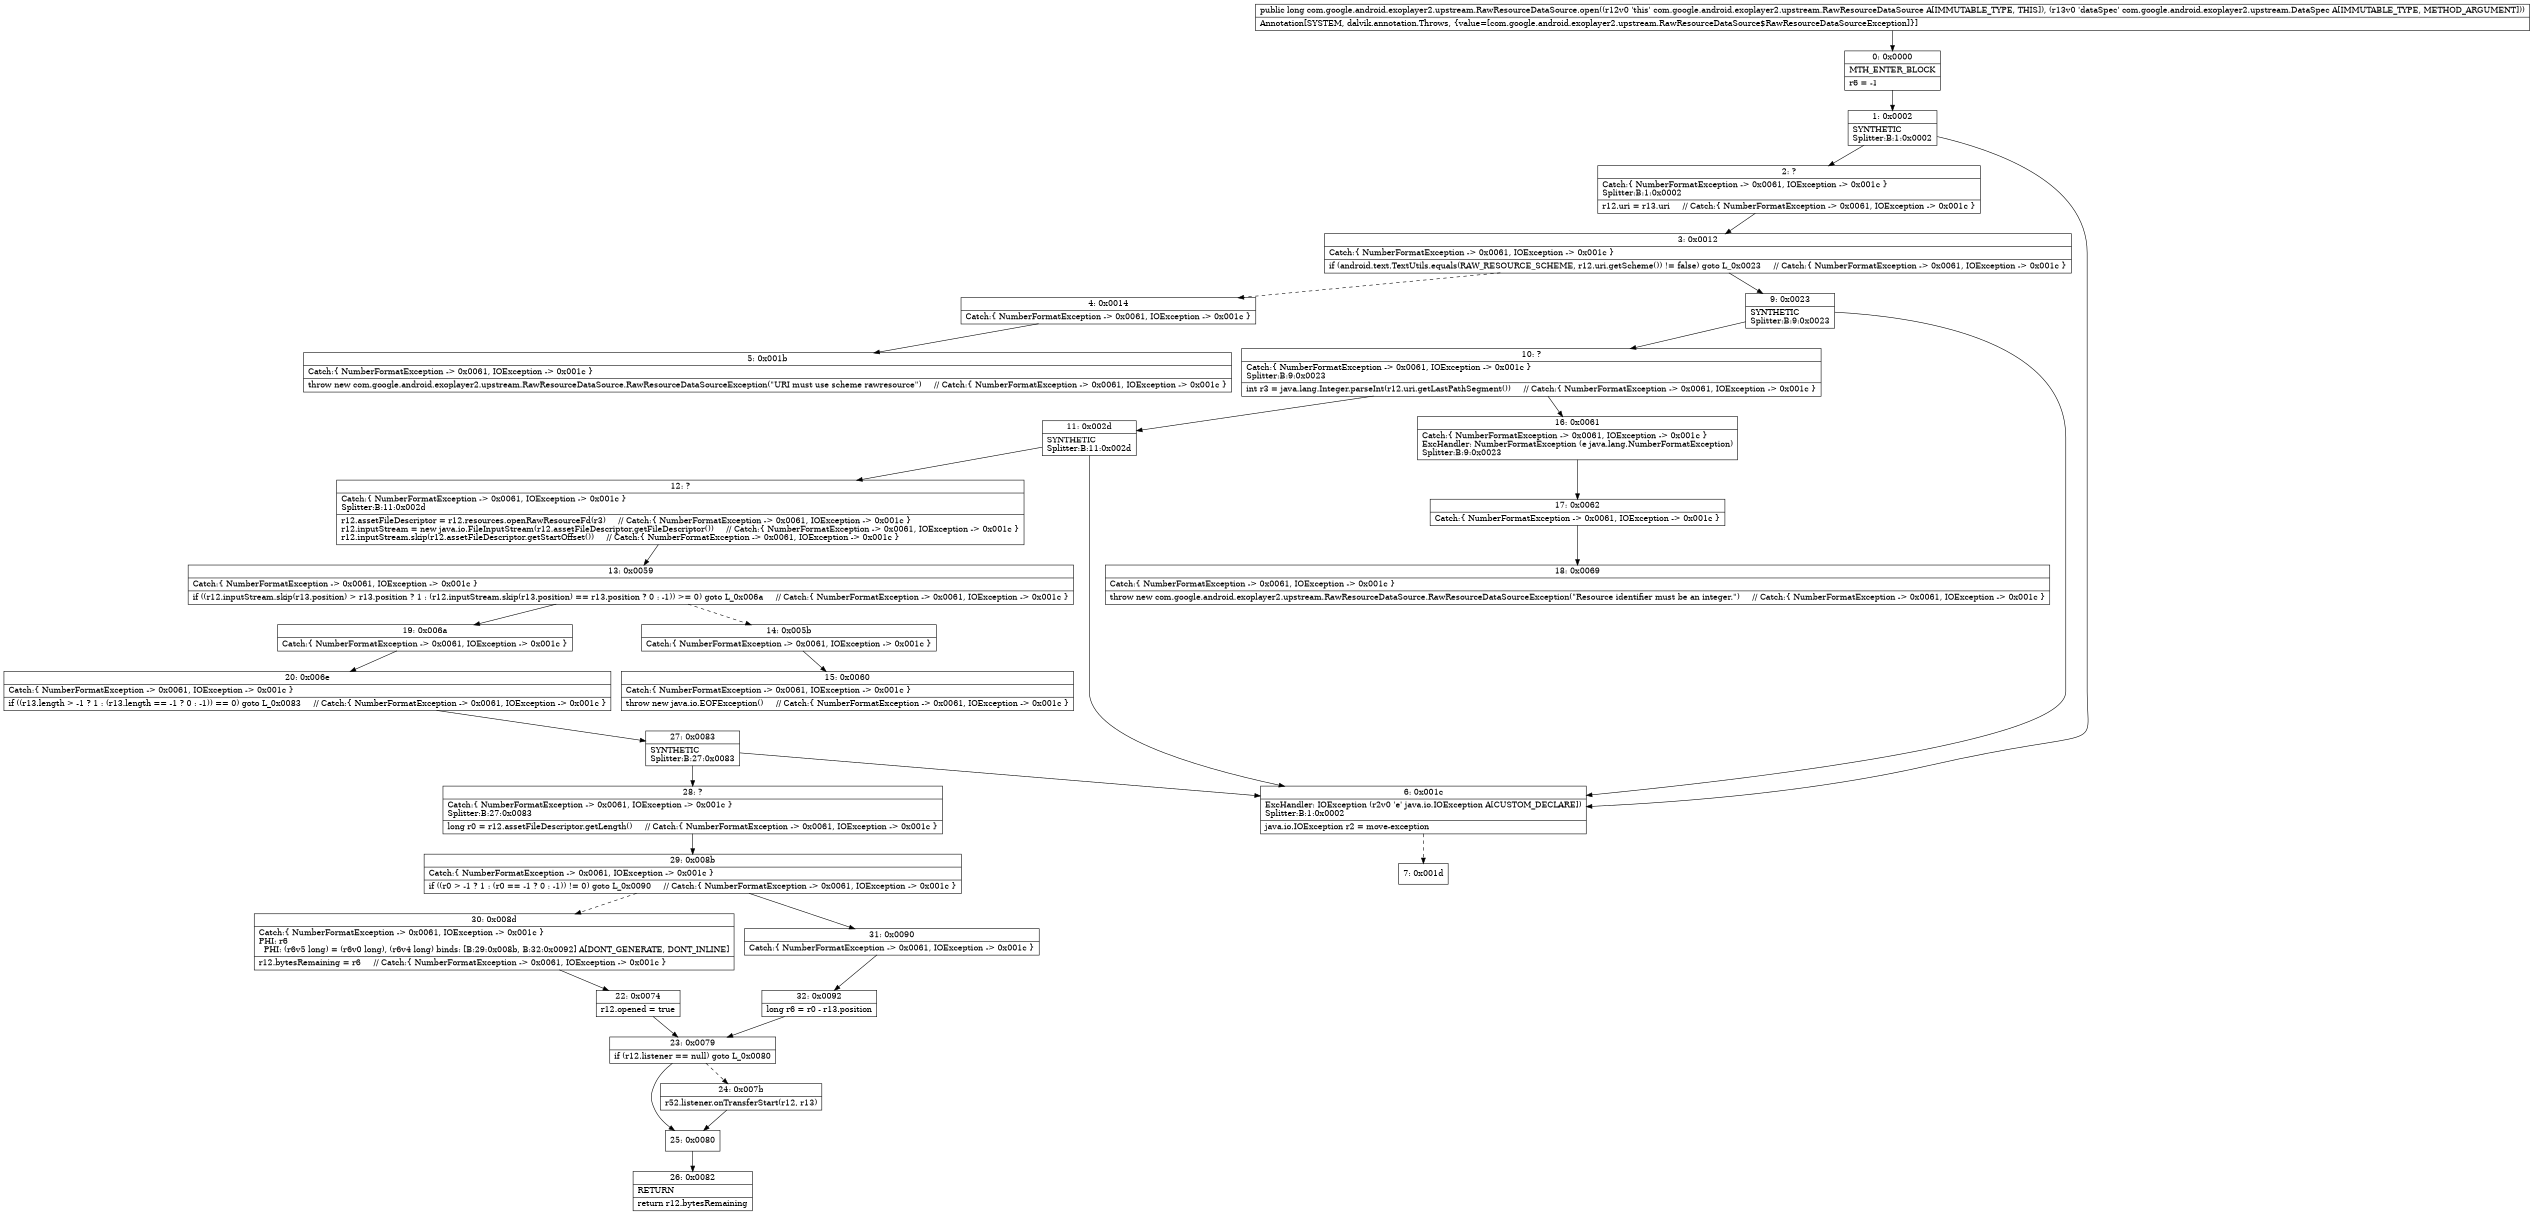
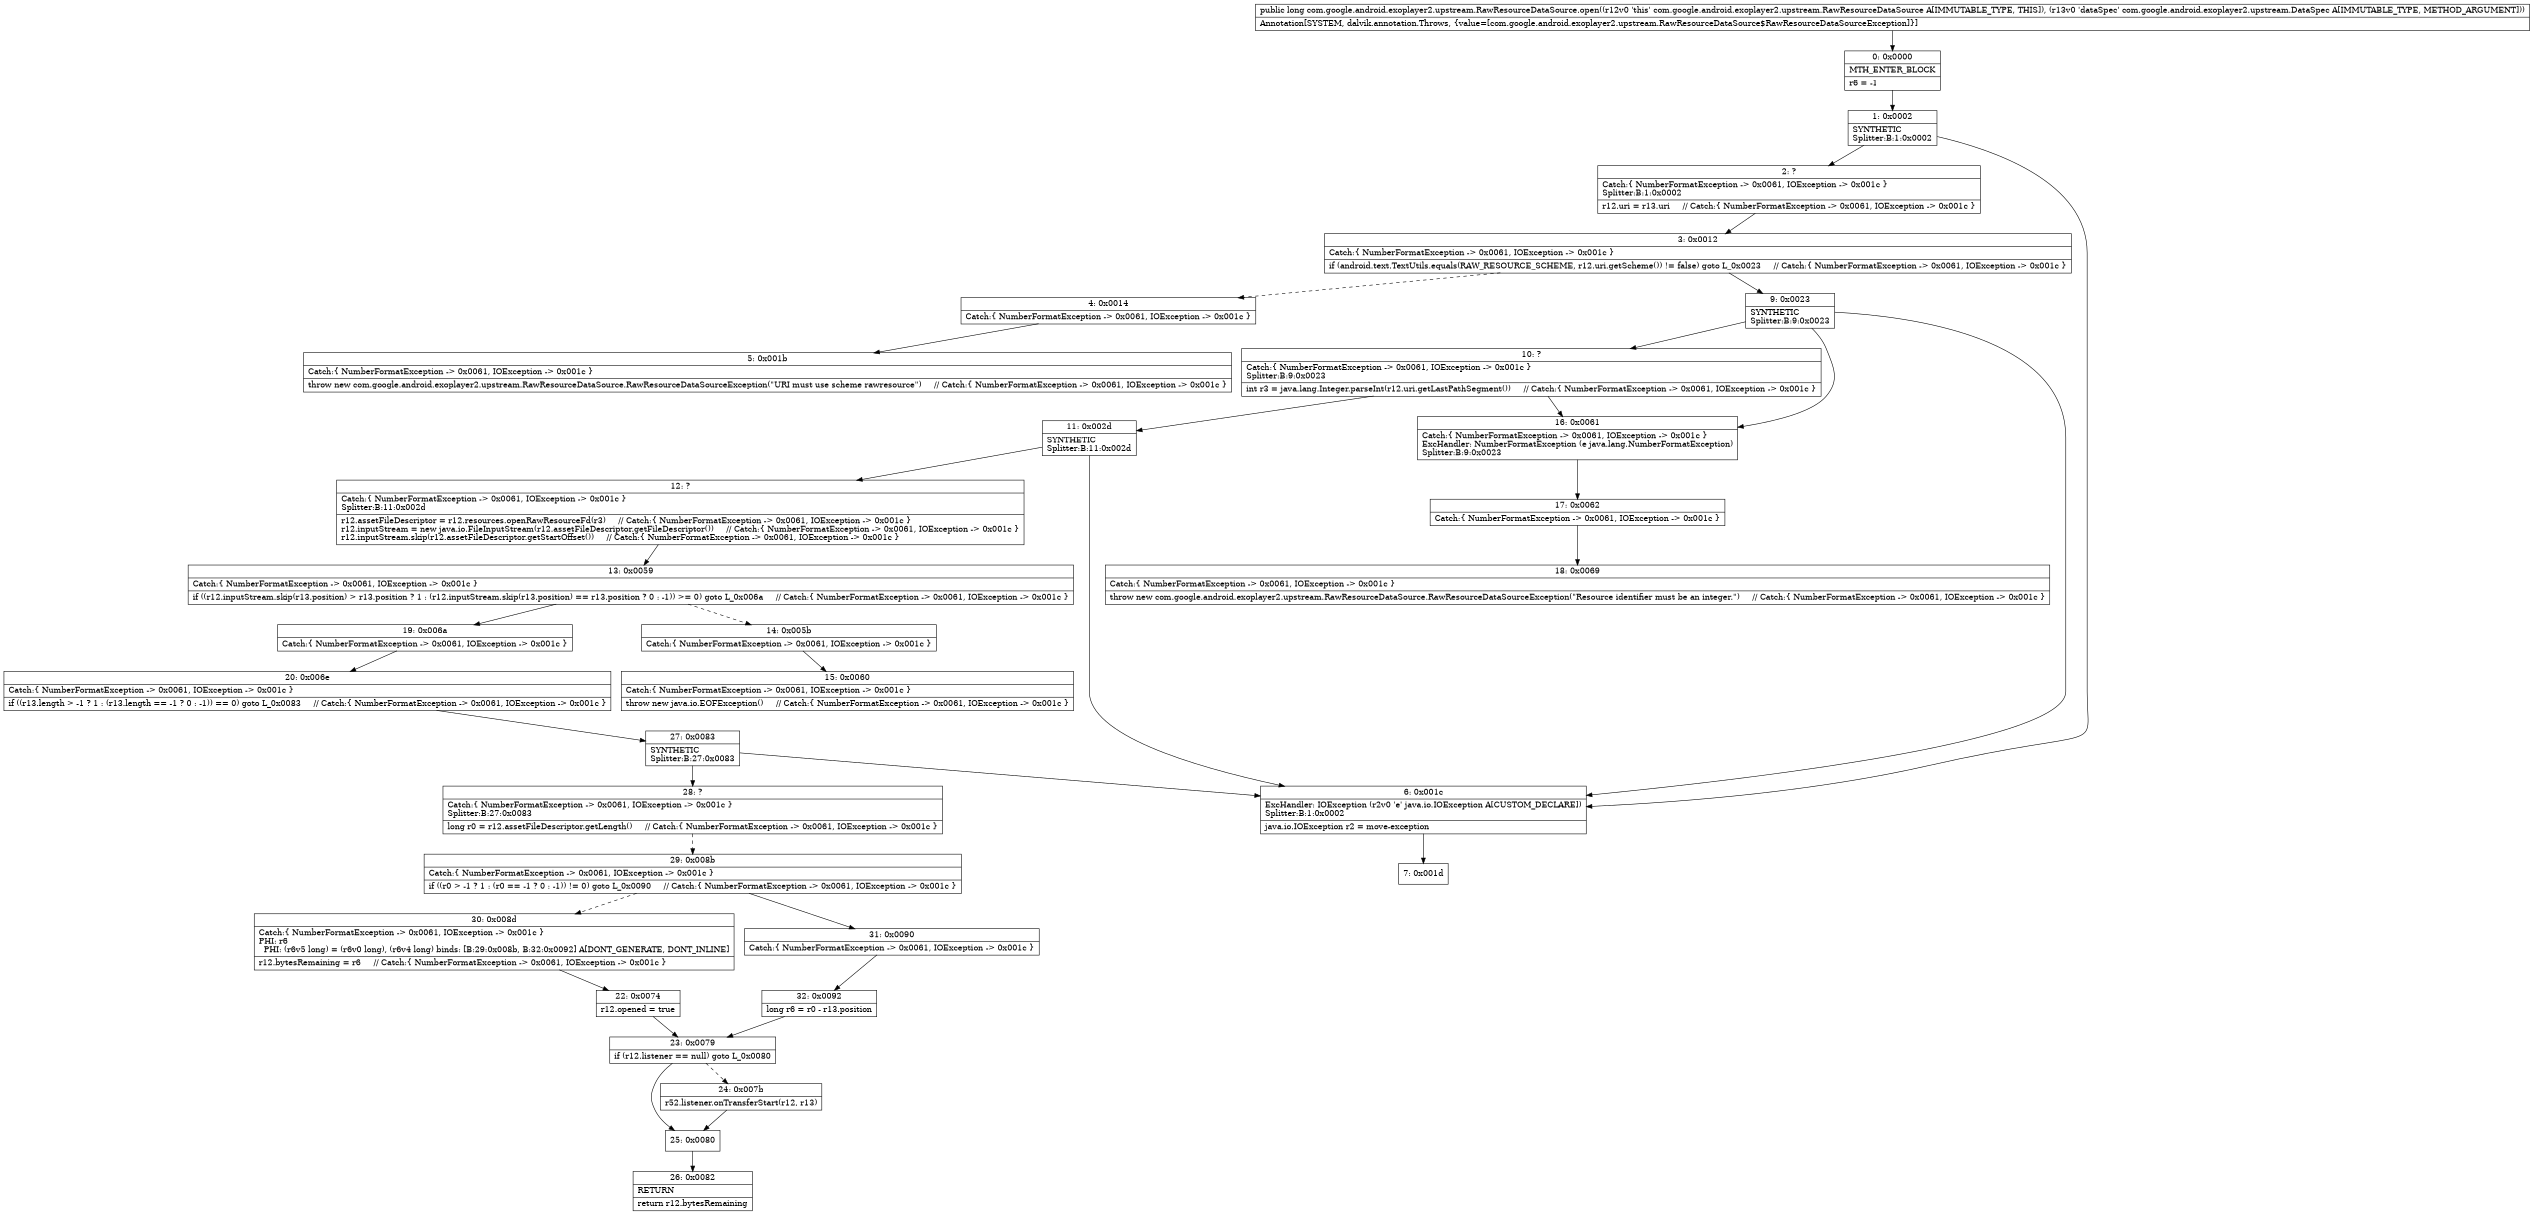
edge "9: 0x0023" -> "16: 0x0061": added
edge "28: ?" -> "29: 0x008b": style solid -> dashed
edge "6: 0x001c" -> "7: 0x001d": style dashed -> solid
